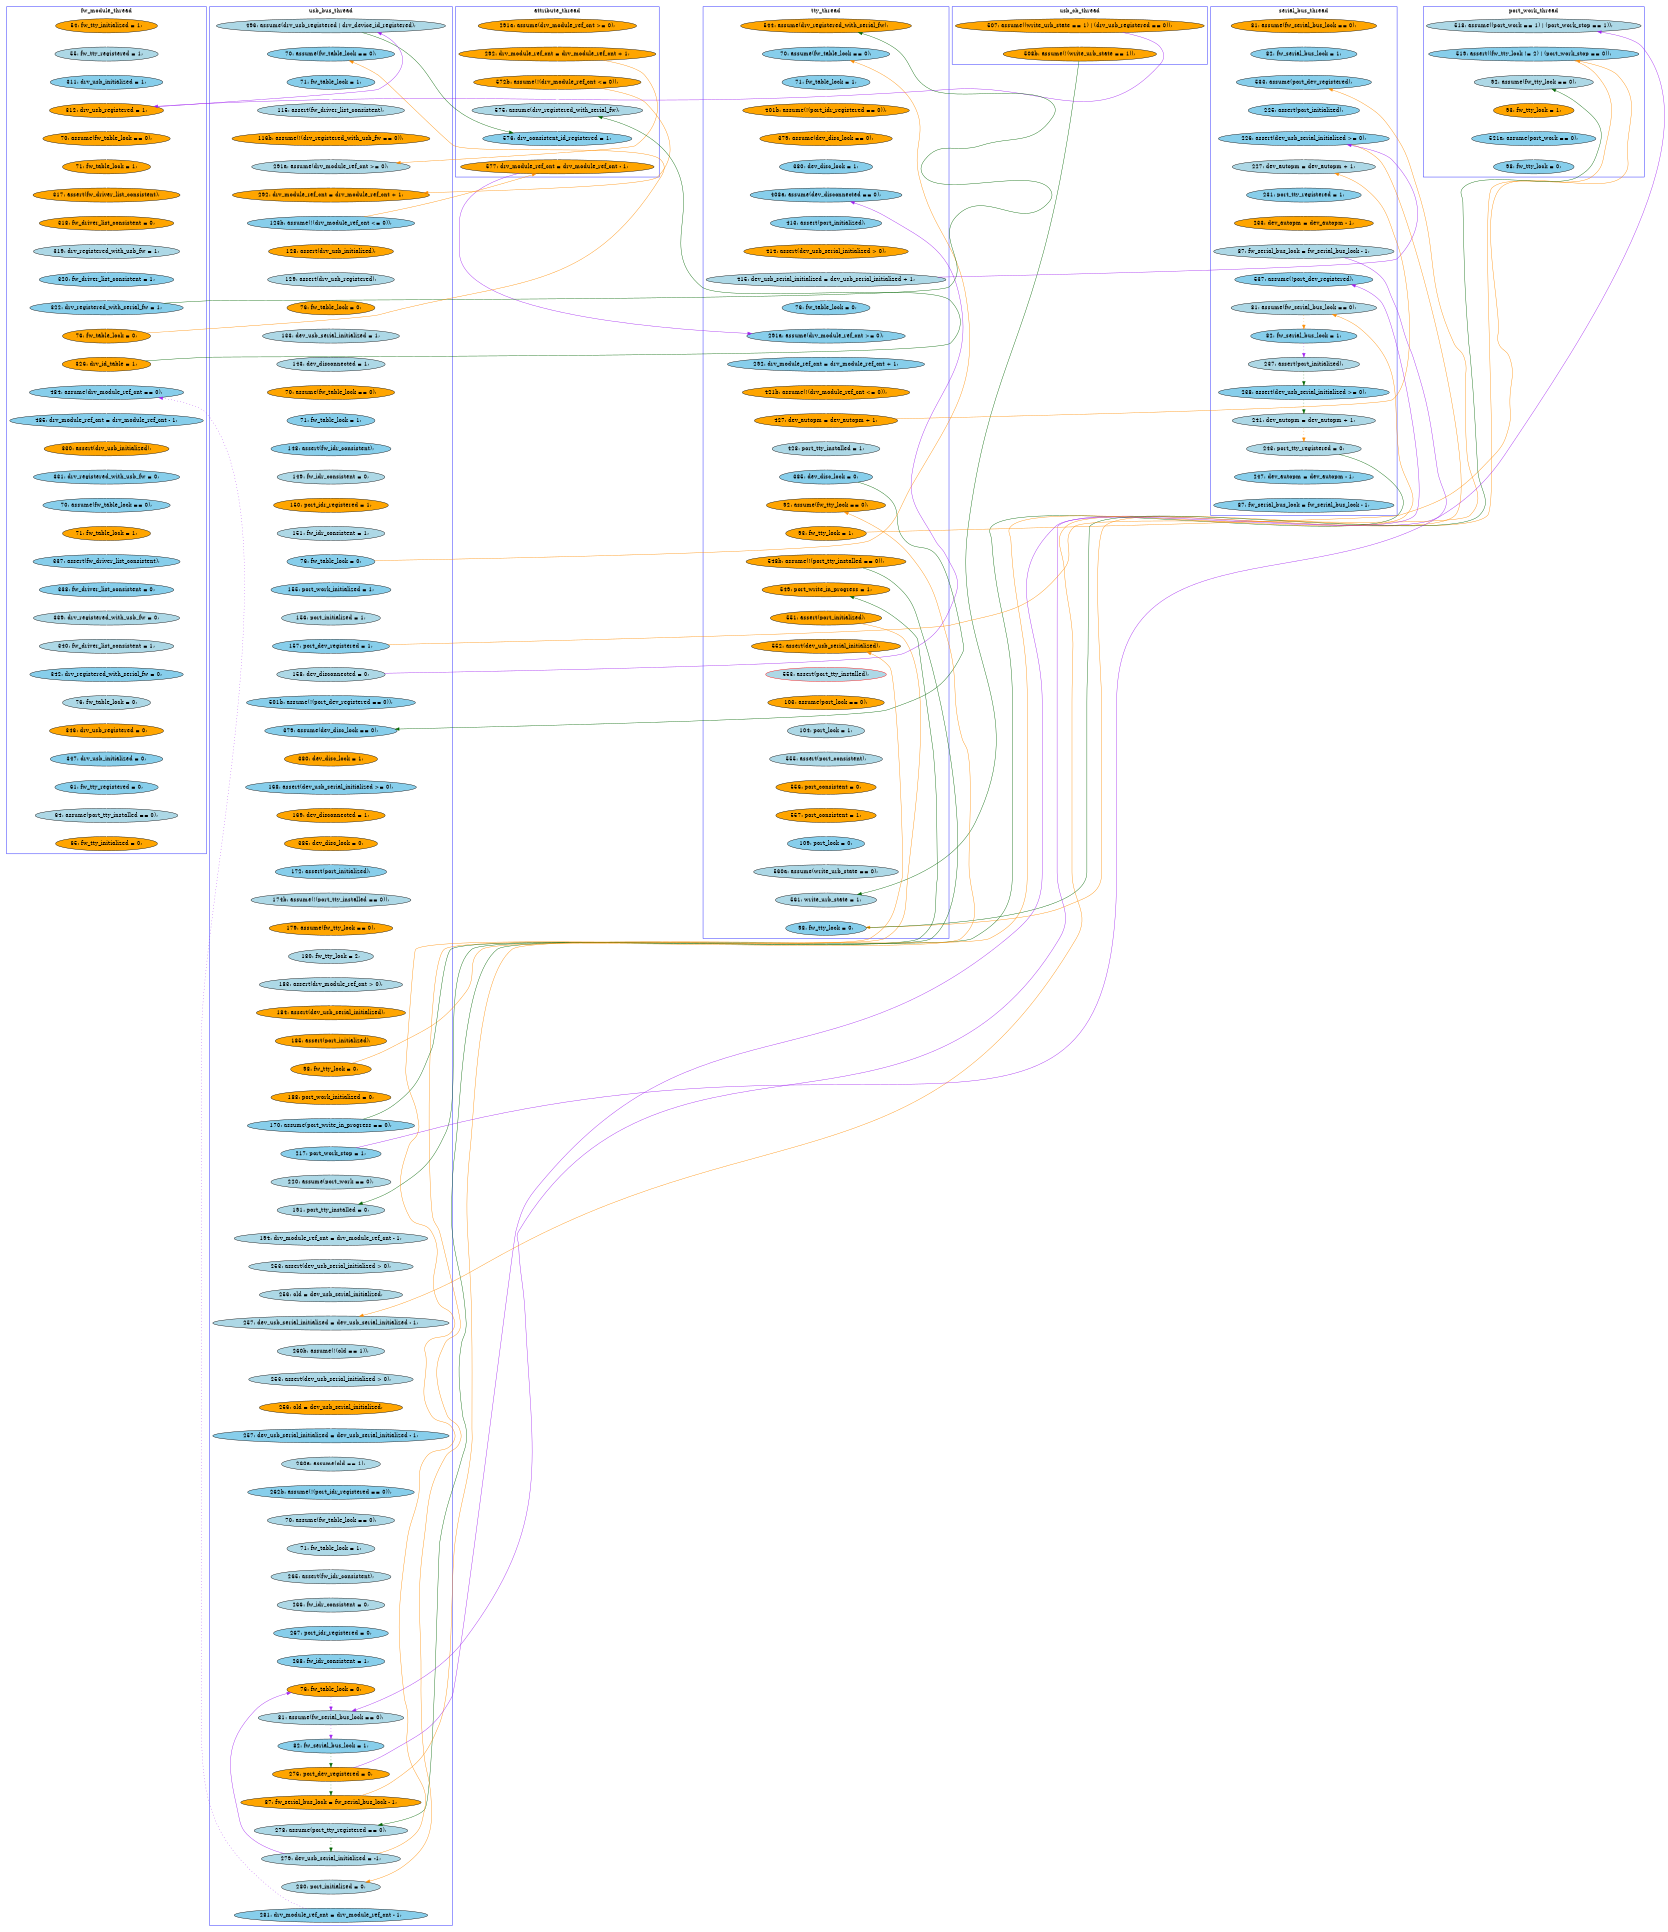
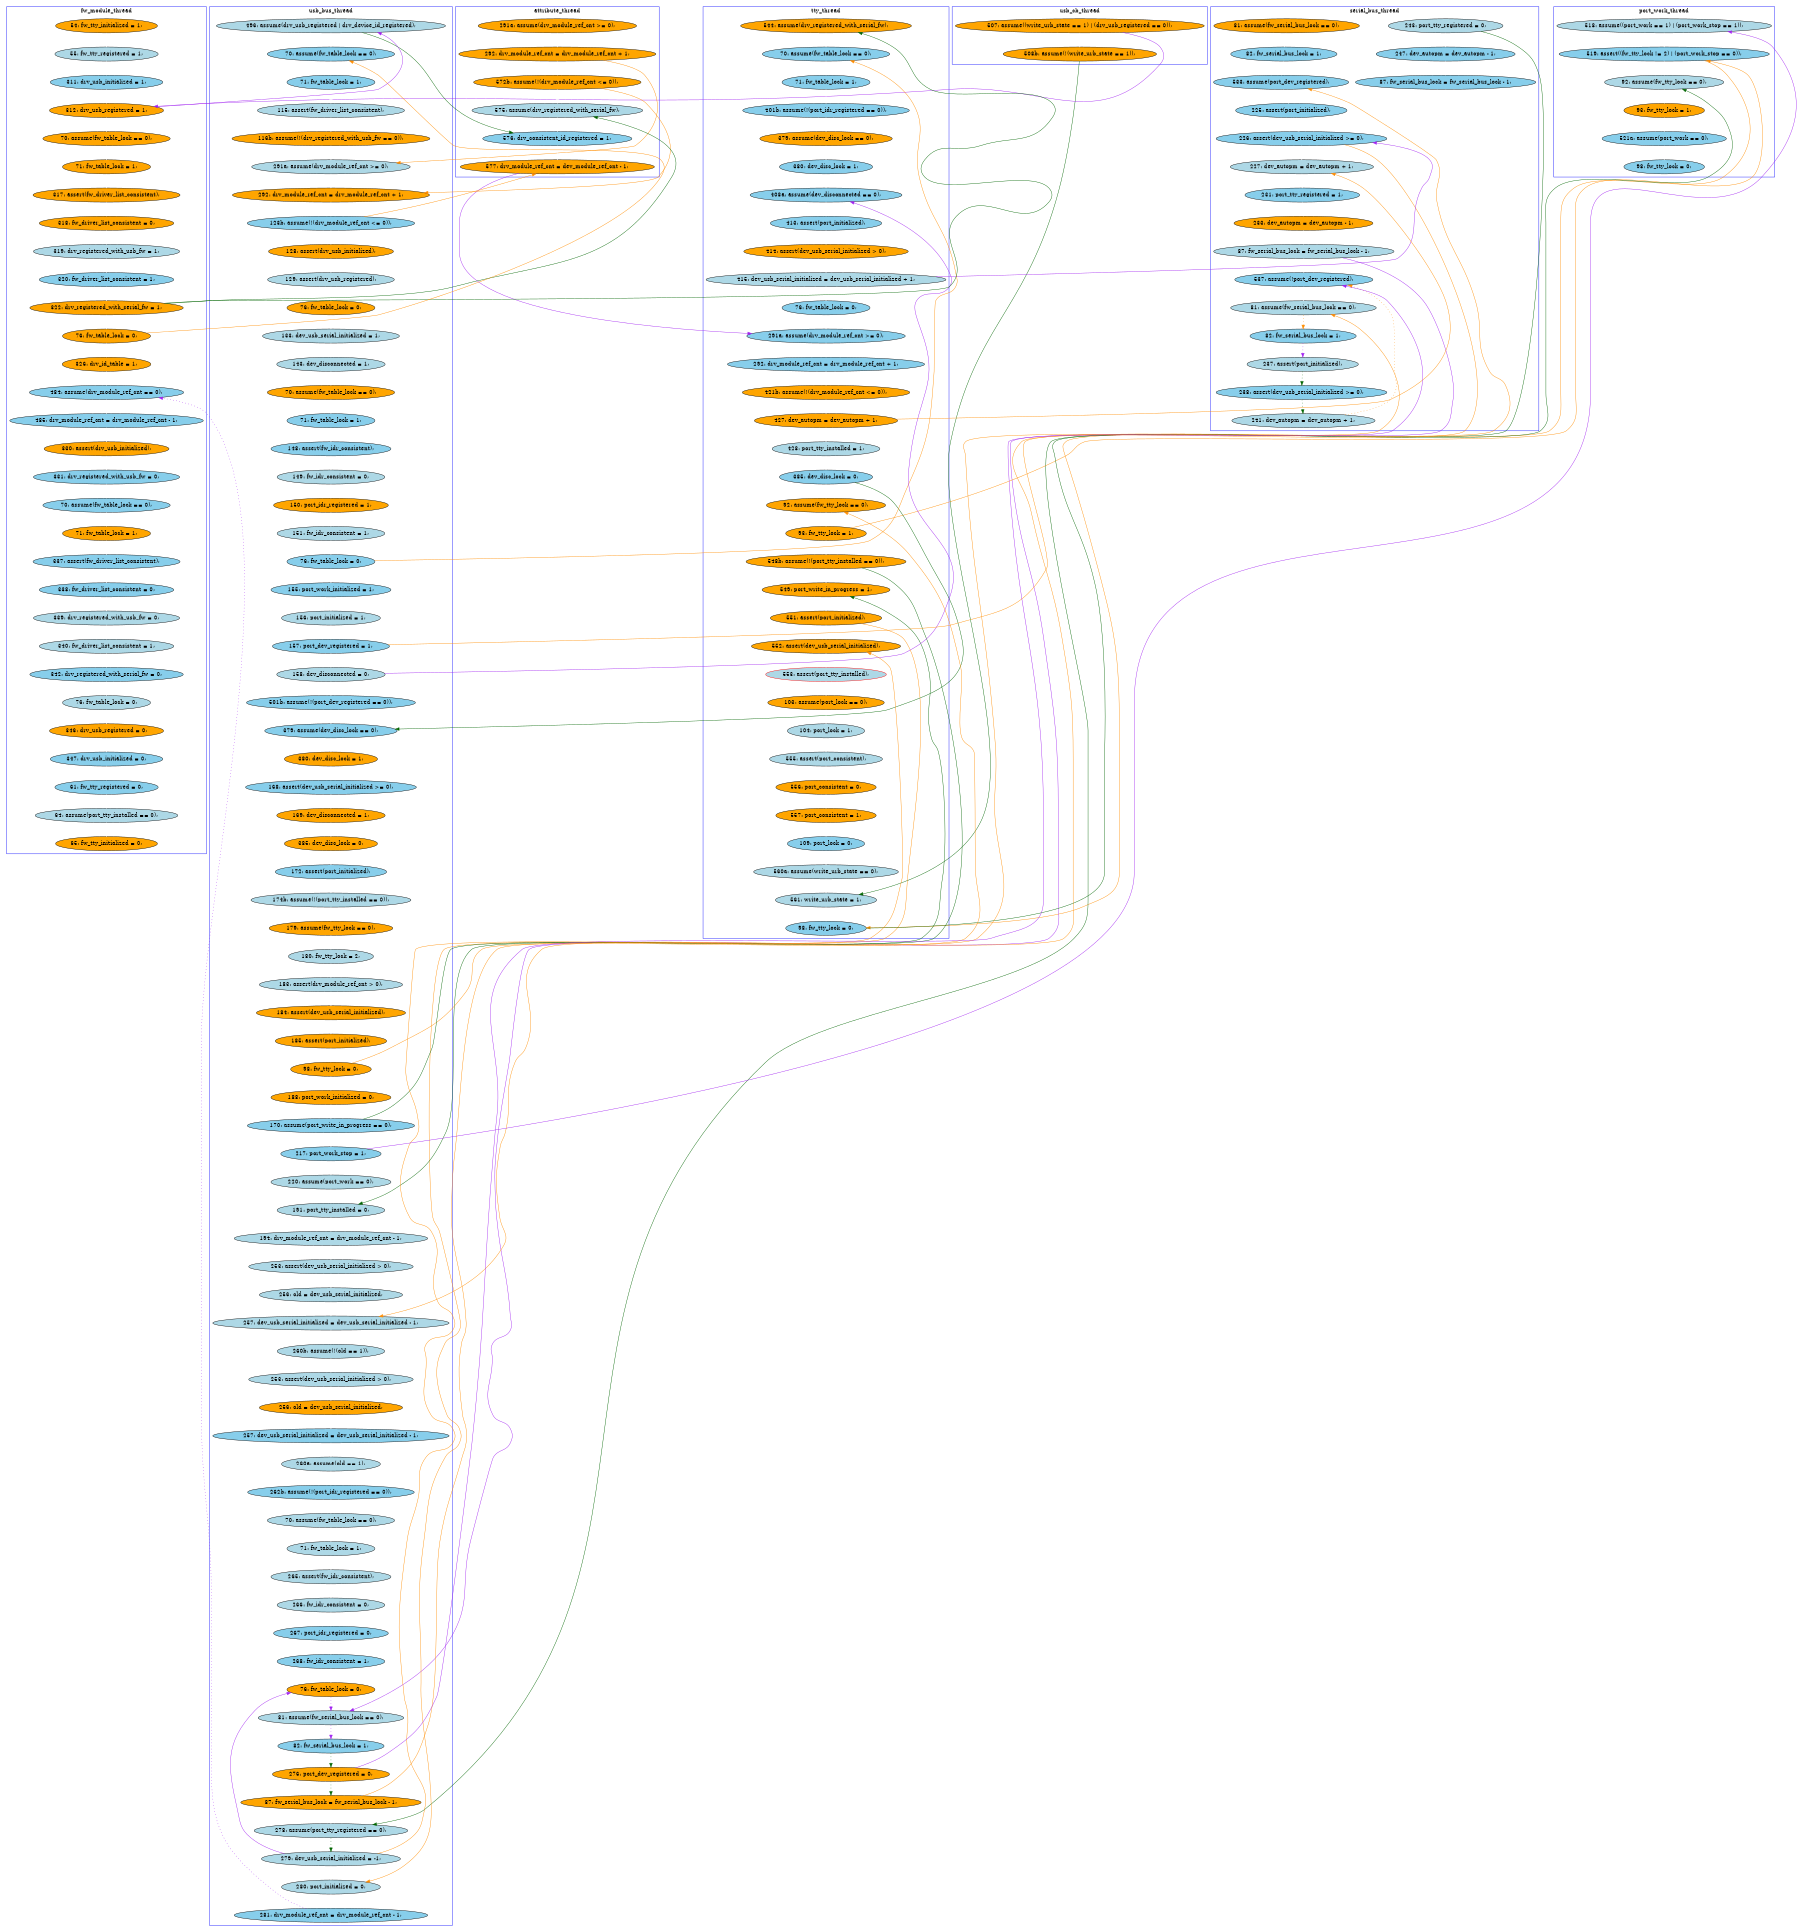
node "401b: assume(!(port_idr_registered == 0));": fillcolor orange -> skyblue
node "577: drv_module_ref_cnt = drv_module_ref_cnt - 1;": label "577: drv_module_ref_cnt = drv_module_ref_cnt - 1;" -> "577: drv_module_ref_cnt = dev_module_ref_cnt - 1;"
node "322: drv_registered_with_serial_fw = 1;": fillcolor skyblue -> orange
edge "326: drv_id_table = 1;" -> "575: assume(drv_registered_with_serial_fw);": now "322: drv_registered_with_serial_fw = 1;" -> "575: assume(drv_registered_with_serial_fw);"
edge "241: dev_autopm = dev_autopm + 1;" -> "243: port_tty_registered = 0;": now "241: dev_autopm = dev_autopm + 1;" -> "537: assume(!port_dev_registered);"
